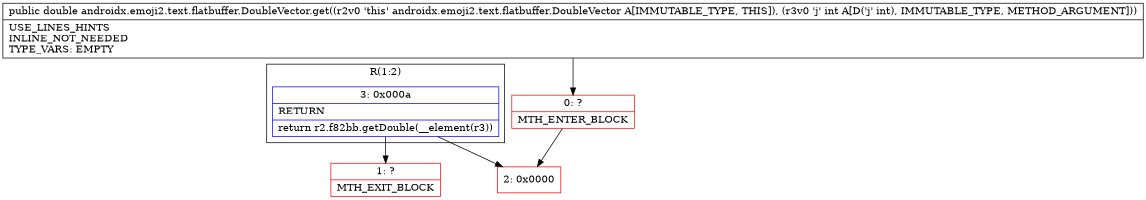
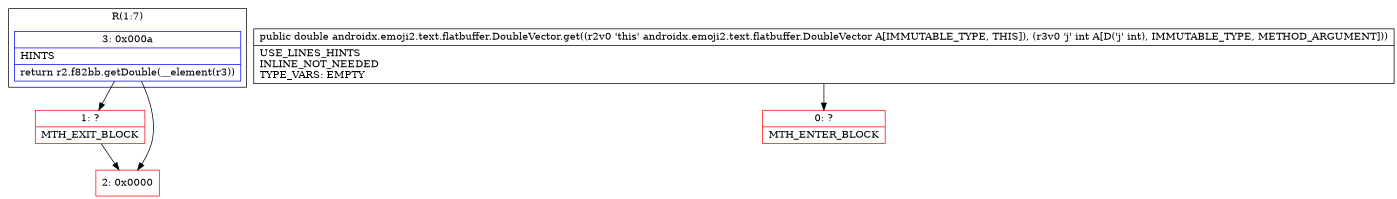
cluster "R(1:2)": label "R(1:2)" -> "R(1:7)"
node "3: 0x000a": text "RETURN" -> "HINTS"
edge "0: ?" -> "2: 0x0000": now "1: ?" -> "2: 0x0000"
